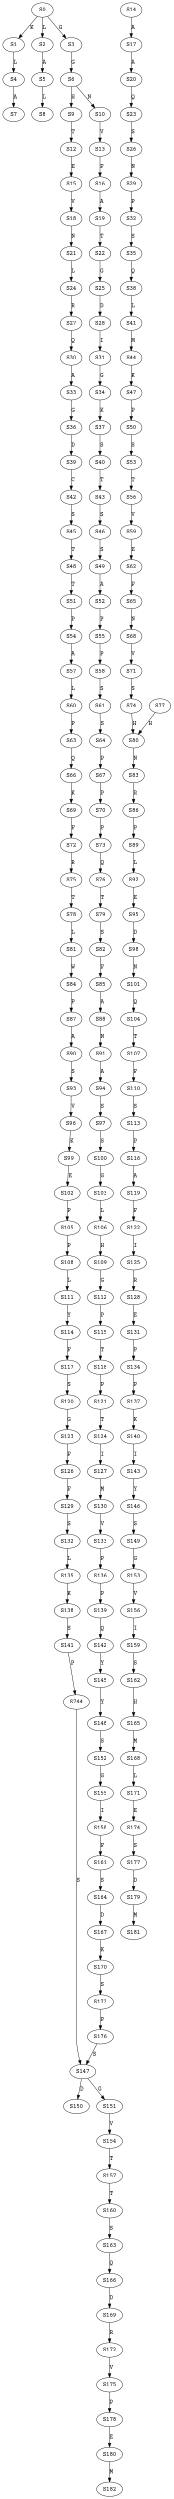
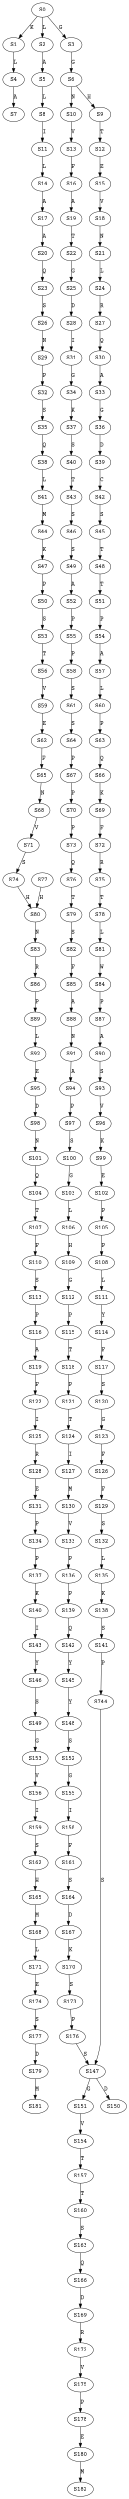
node "S11": added
edge "S94" -> "S97": label "S" -> "P"
